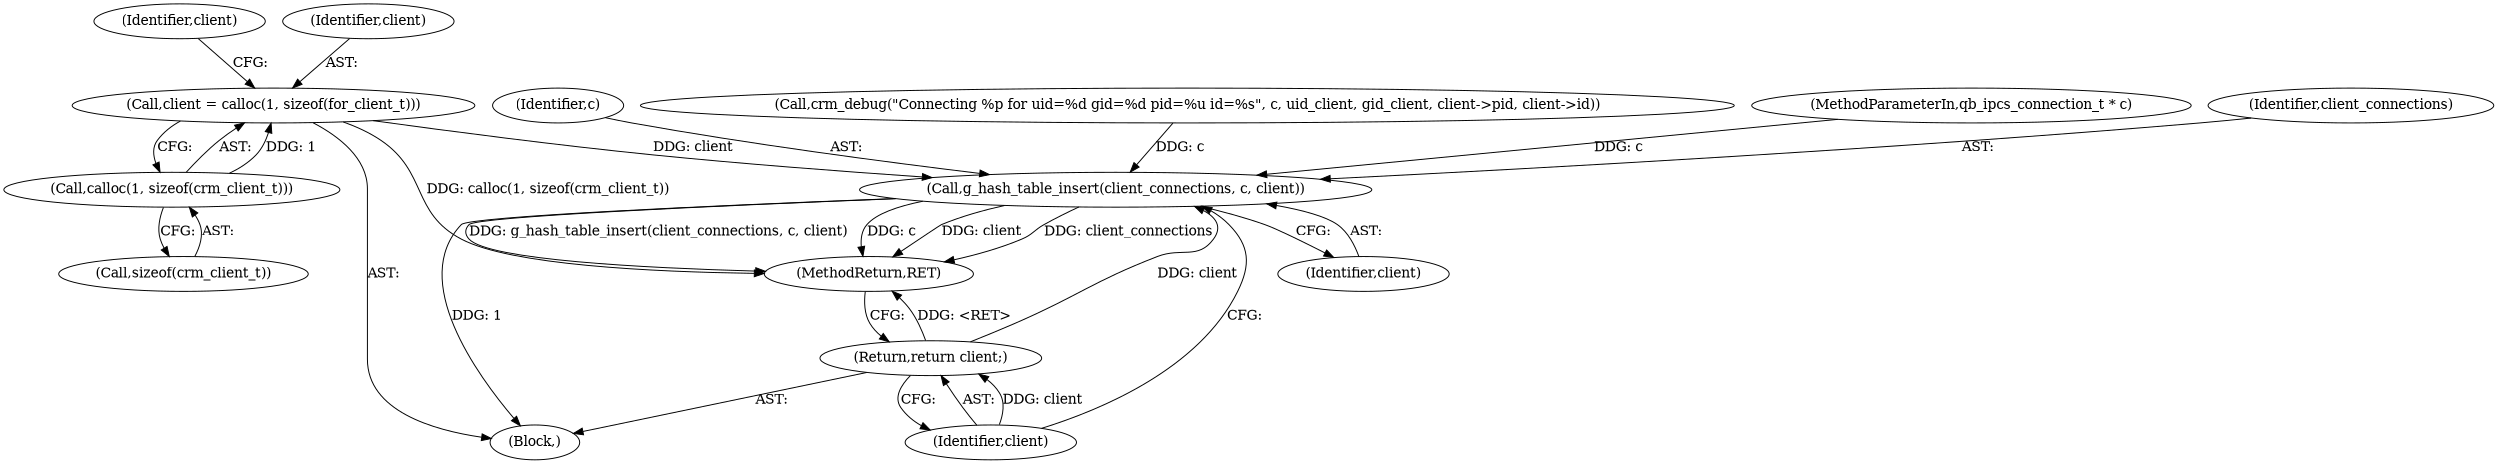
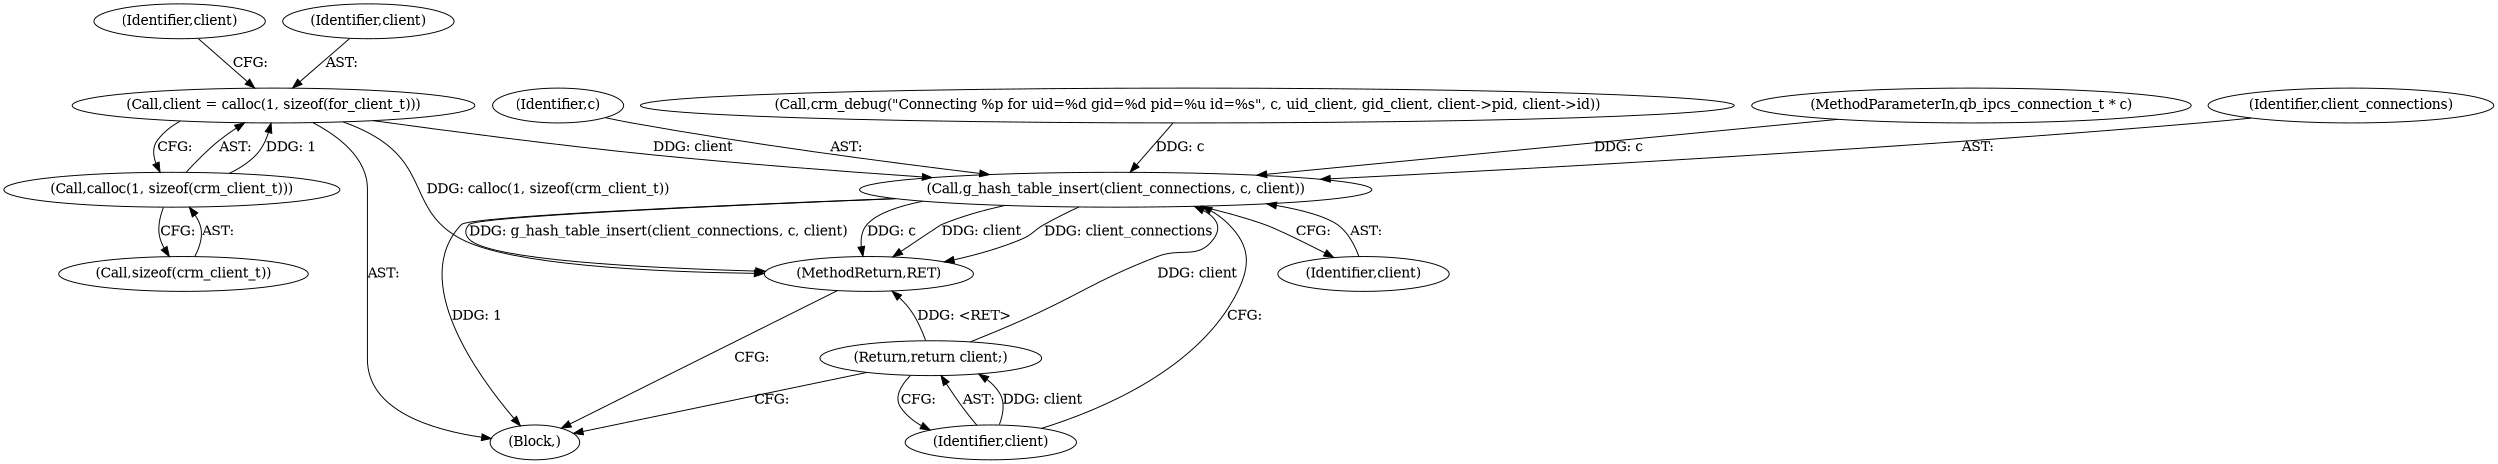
edge "(MethodReturn,RET)" -> "(Return,return client;)": now "(MethodReturn,RET)" -> "(Block,)"
edge "(Return,return client;)" -> "(Block,)": label "AST: " -> "CFG: "
